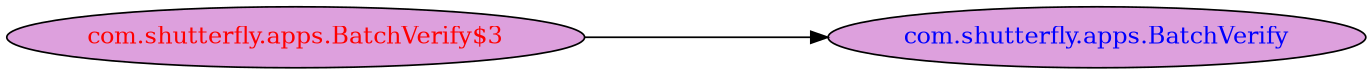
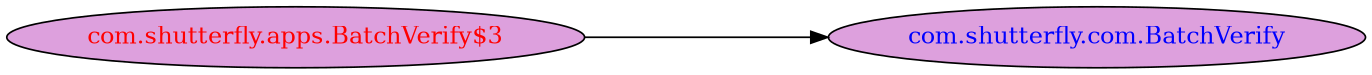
node "com.shutterfly.apps.BatchVerify": label "com.shutterfly.apps.BatchVerify" -> "com.shutterfly.com.BatchVerify"
